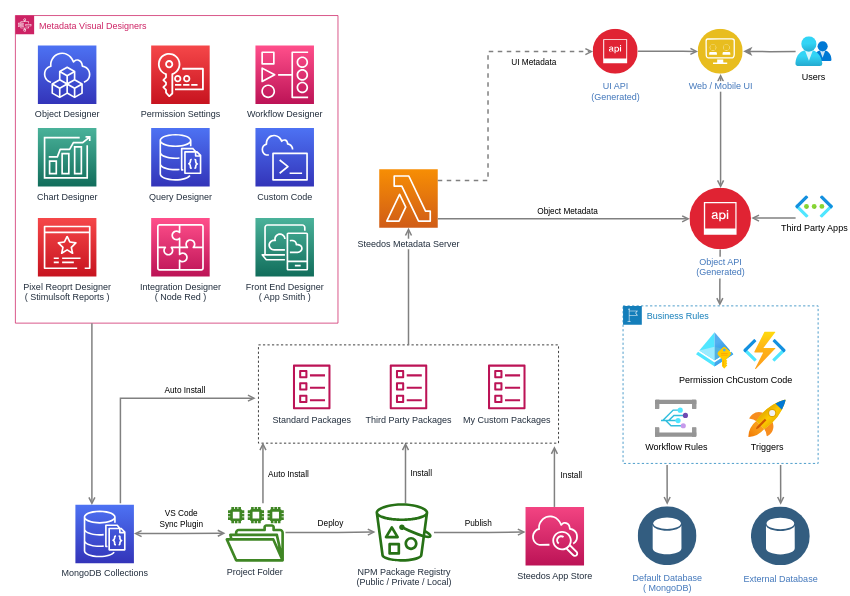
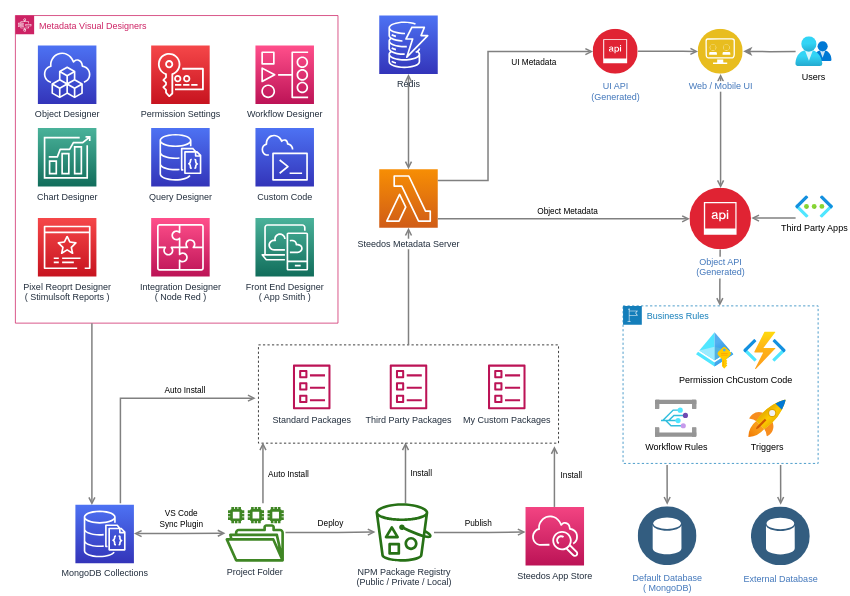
node "Redis": added
edge "Steedos Metadata Server" -> "UI API (Generated)": style dashed -> solid
edge "Redis" -- "Steedos Metadata Server": added
